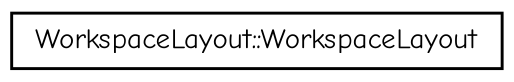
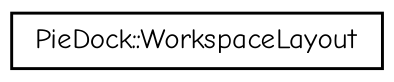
node "WorkspaceLayout::WorkspaceLayout": label "WorkspaceLayout::WorkspaceLayout" -> "PieDock::WorkspaceLayout"
